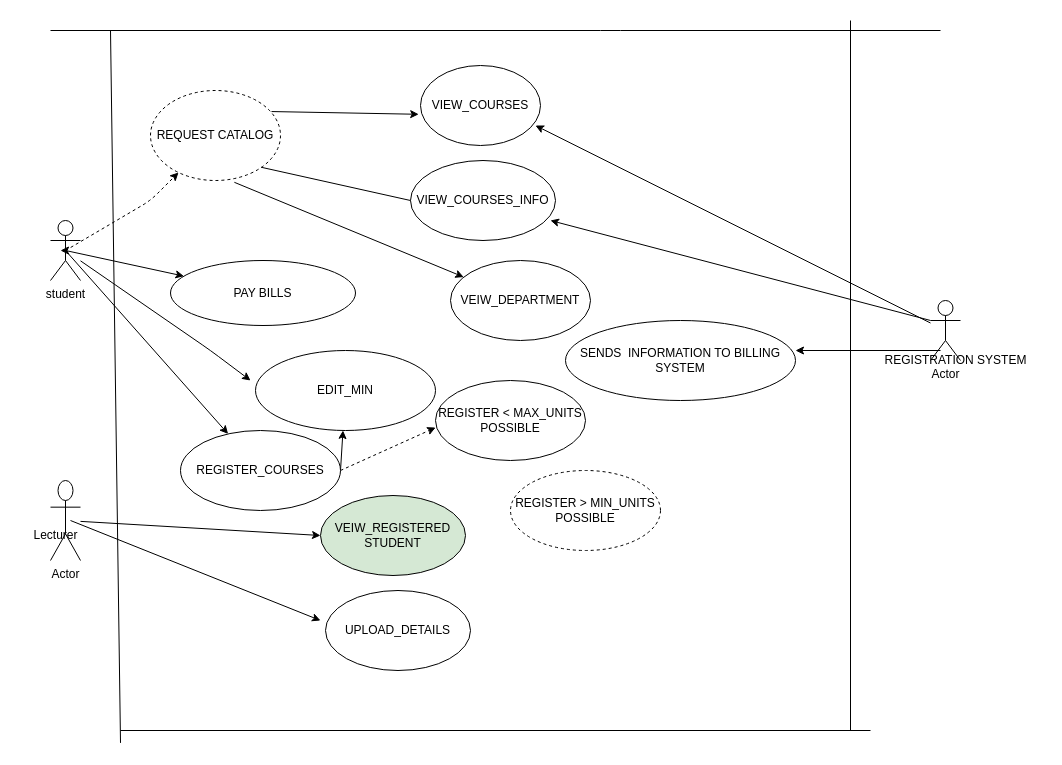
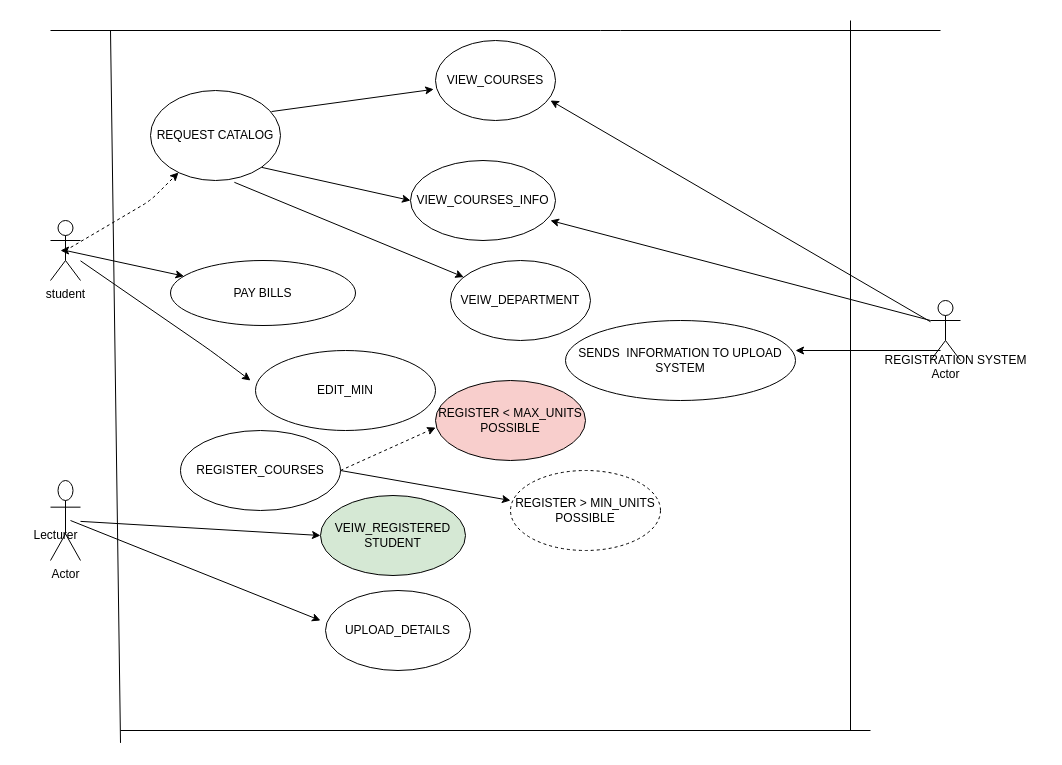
node "VIEW_COURSES": moved (481, 106) -> (496, 81)
node "REQUEST CATALOG": style dashed -> solid
edge "REQUEST CATALOG" -- "VIEW_COURSES_INFO": arrowhead none -> classic
edge "student" -> "REGISTER_COURSES": removed
node "SENDS INFORMATION TO BILLING SYSTEM": label "SENDS INFORMATION TO BILLING SYSTEM" -> "SENDS INFORMATION TO UPLOAD SYSTEM"
node "REGISTER < MAX_UNITS POSSIBLE": fillcolor #ffffff -> #f8cecc
edge "REGISTER_COURSES" -> "EDIT_MIN": now "REGISTER_COURSES" -> "REGISTER > MIN_UNITS POSSIBLE"
